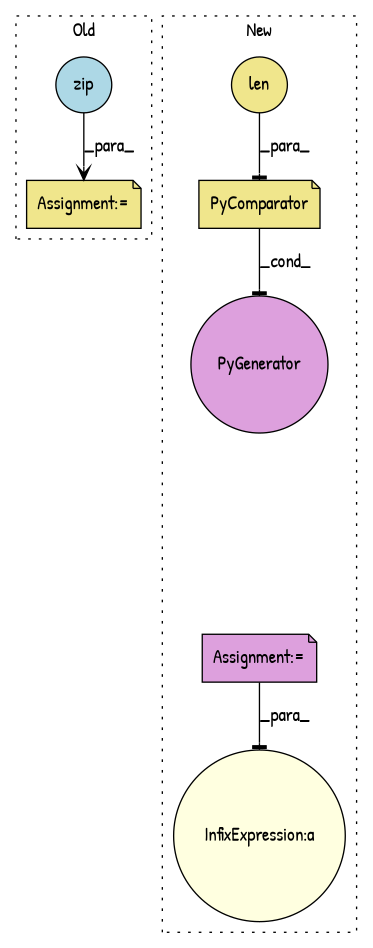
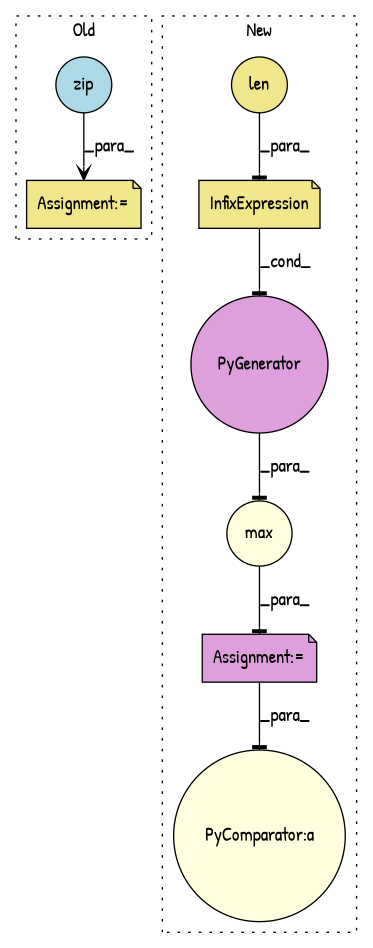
node "PyComparator": label "PyComparator" -> "InfixExpression"
node "max": added
node "InfixExpression:a": label "InfixExpression:a" -> "PyComparator:a"
